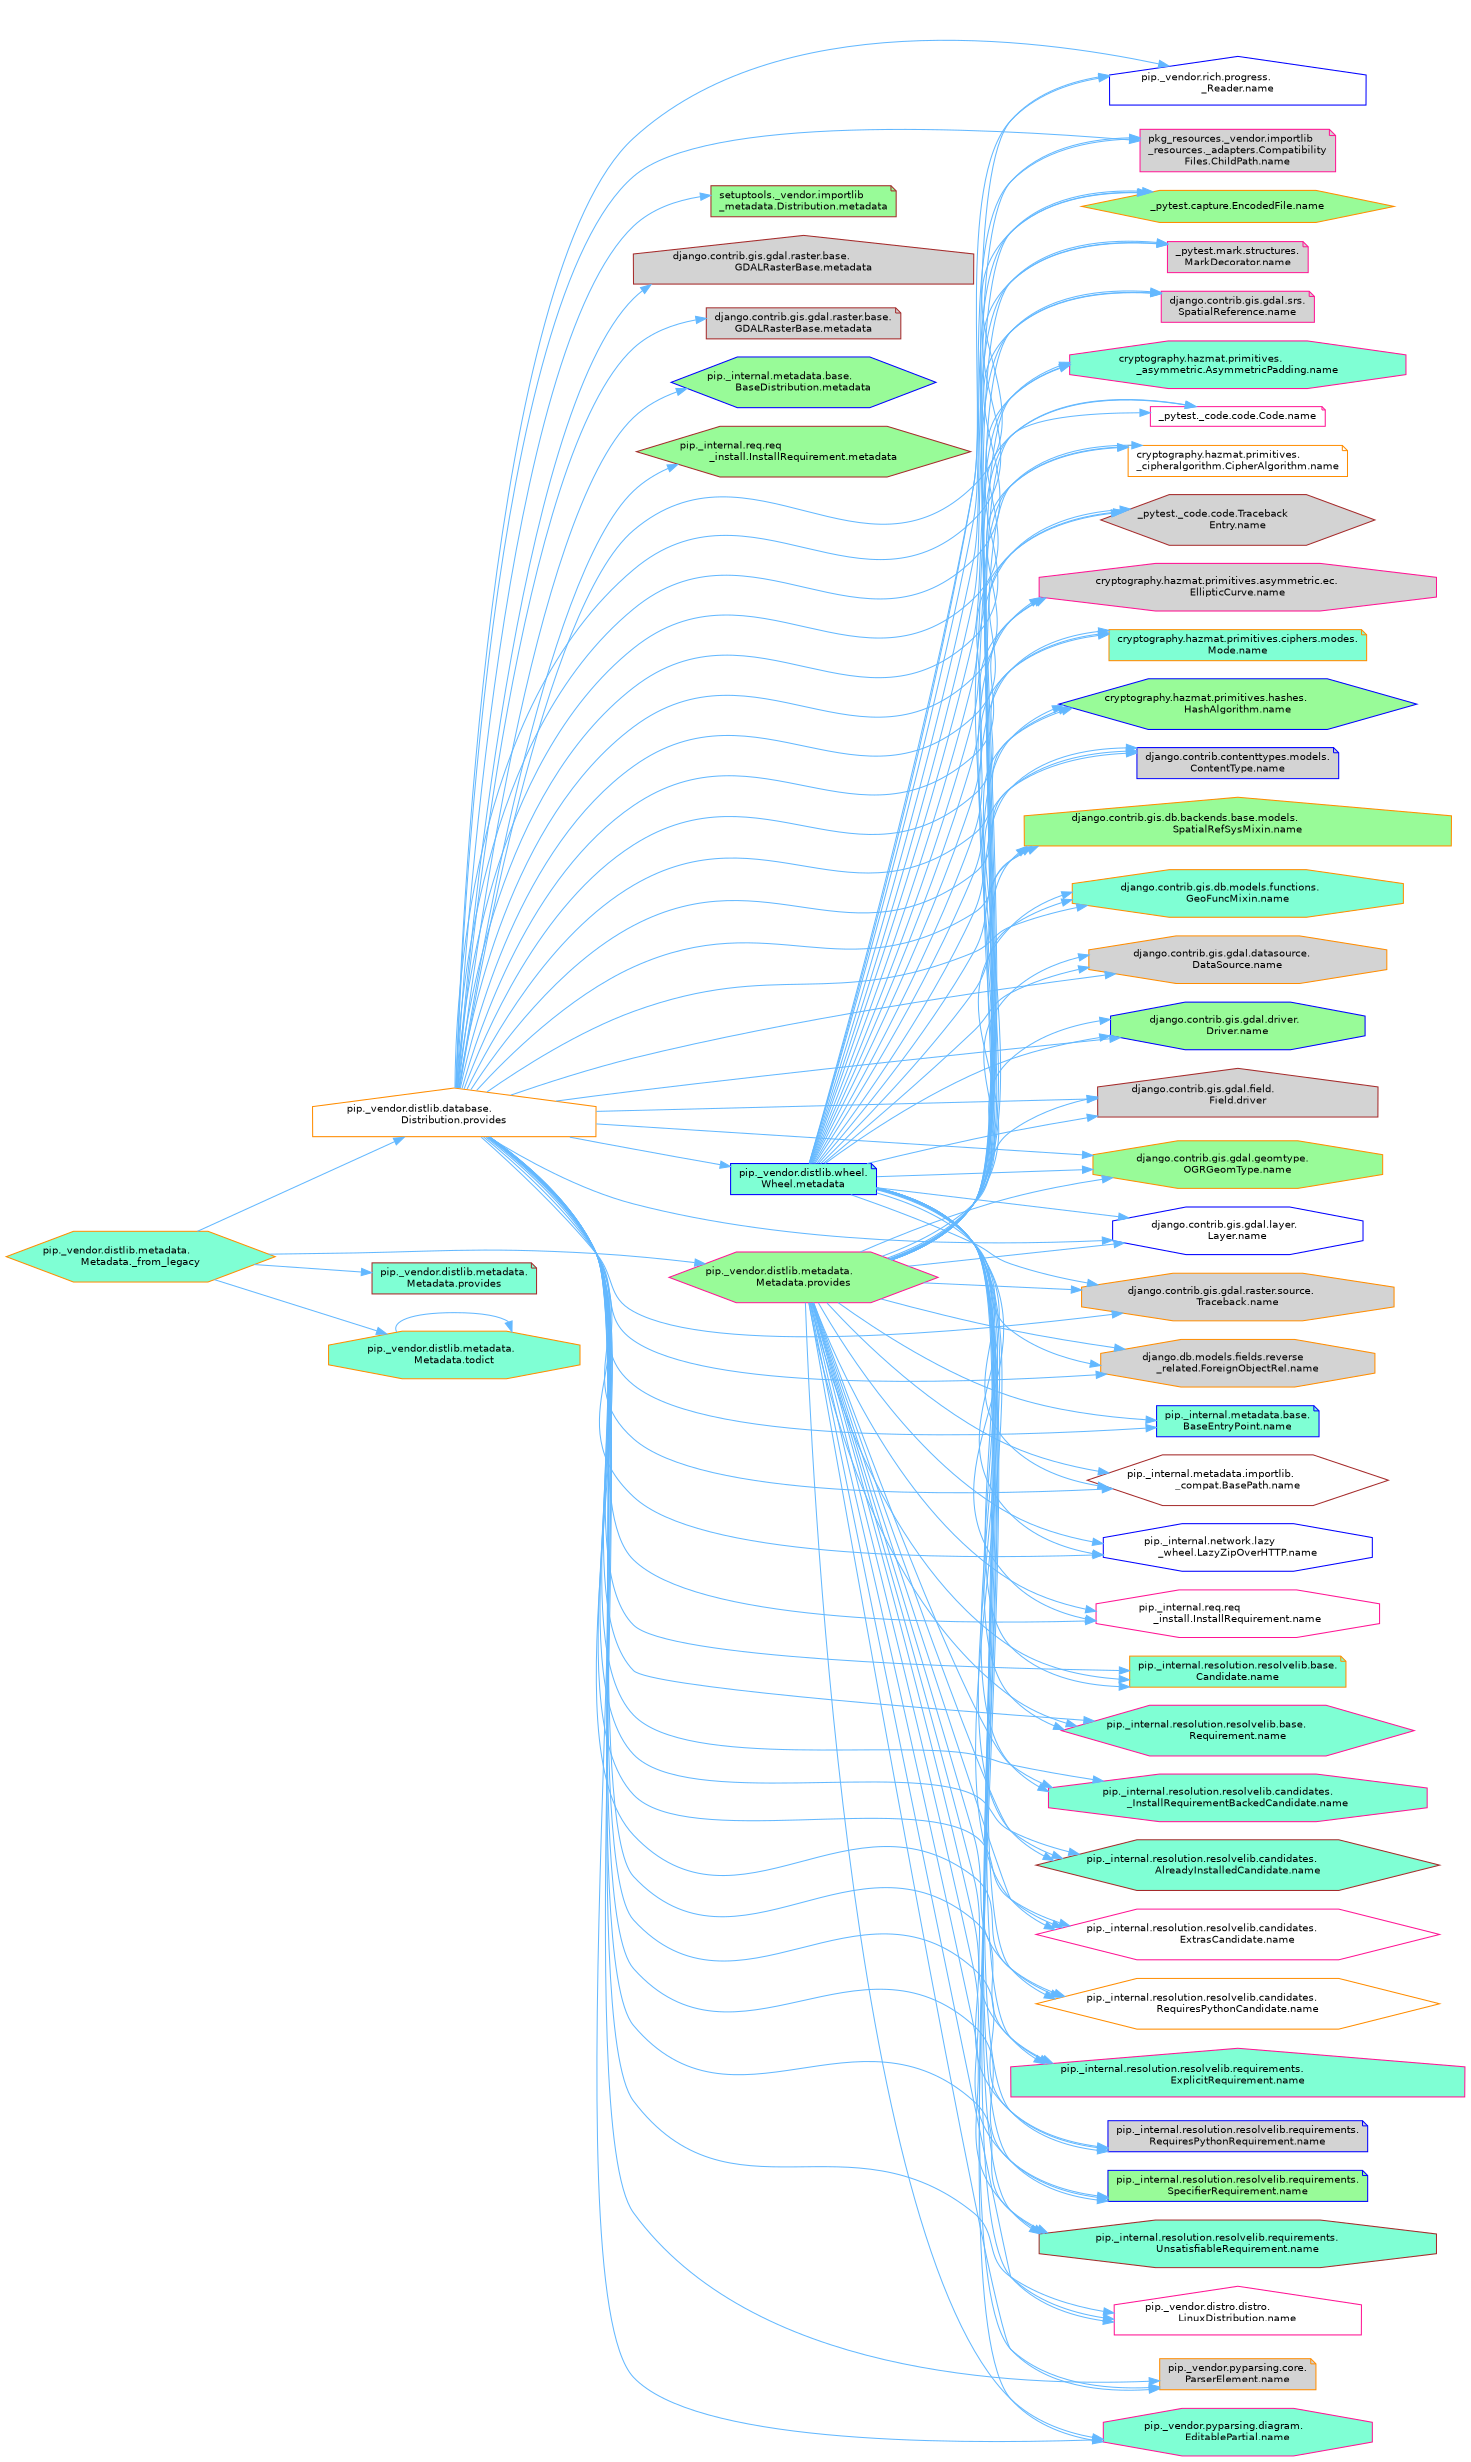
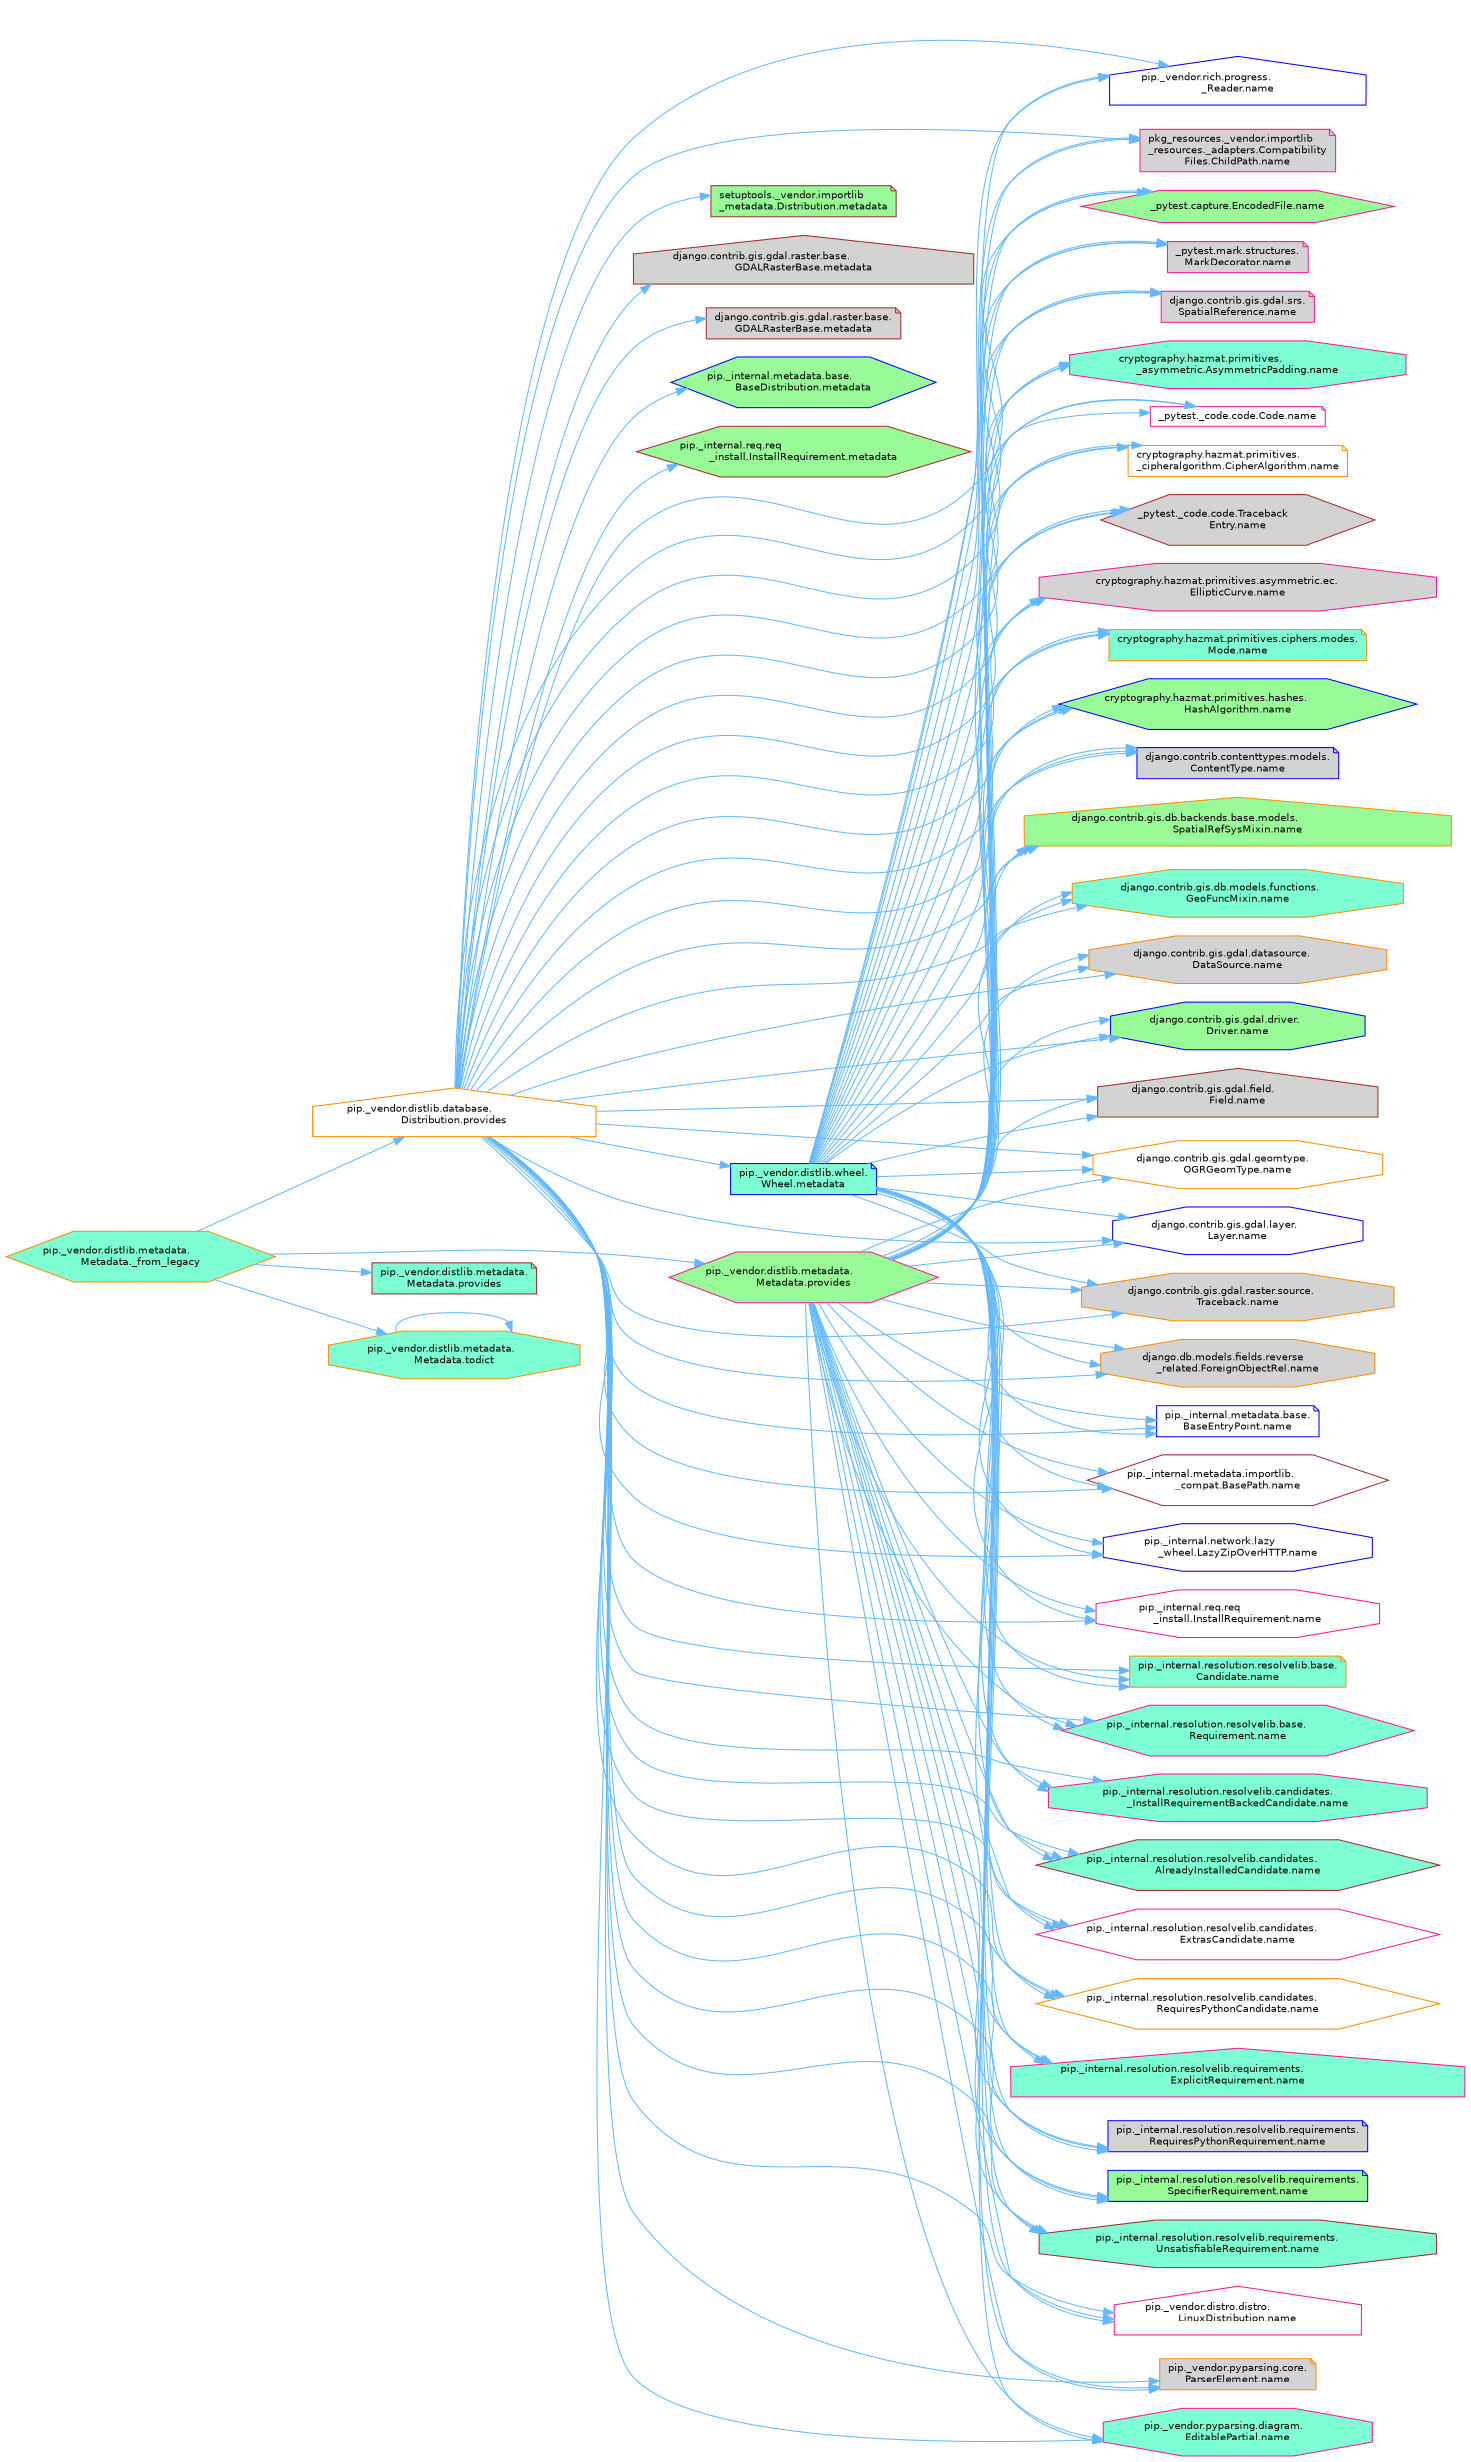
node "_pytest.capture.EncodedFile.name": color darkorange -> deeppink
node "django.contrib.gis.gdal.field. Field.driver": label "django.contrib.gis.gdal.field. Field.driver" -> "django.contrib.gis.gdal.field. Field.name"
node "django.contrib.gis.gdal.geomtype. OGRGeomType.name": fillcolor palegreen -> white
edge "pip._vendor.distlib.wheel. Wheel.metadata" -> "pip._internal.metadata.base. BaseEntryPoint.name": added
node "pip._internal.metadata.base. BaseEntryPoint.name": fillcolor aquamarine -> white
